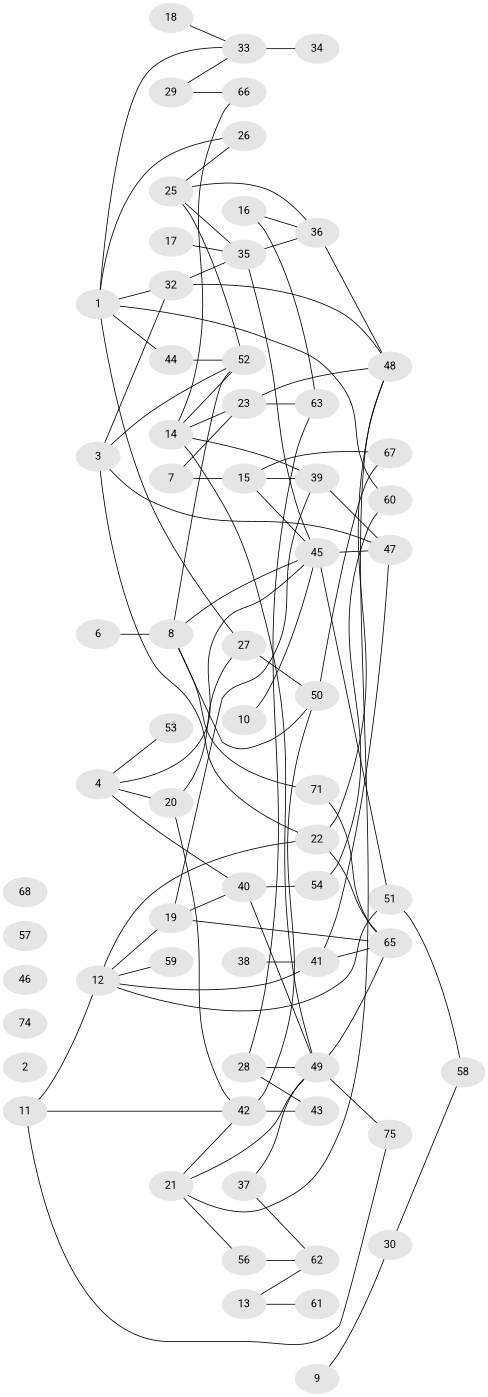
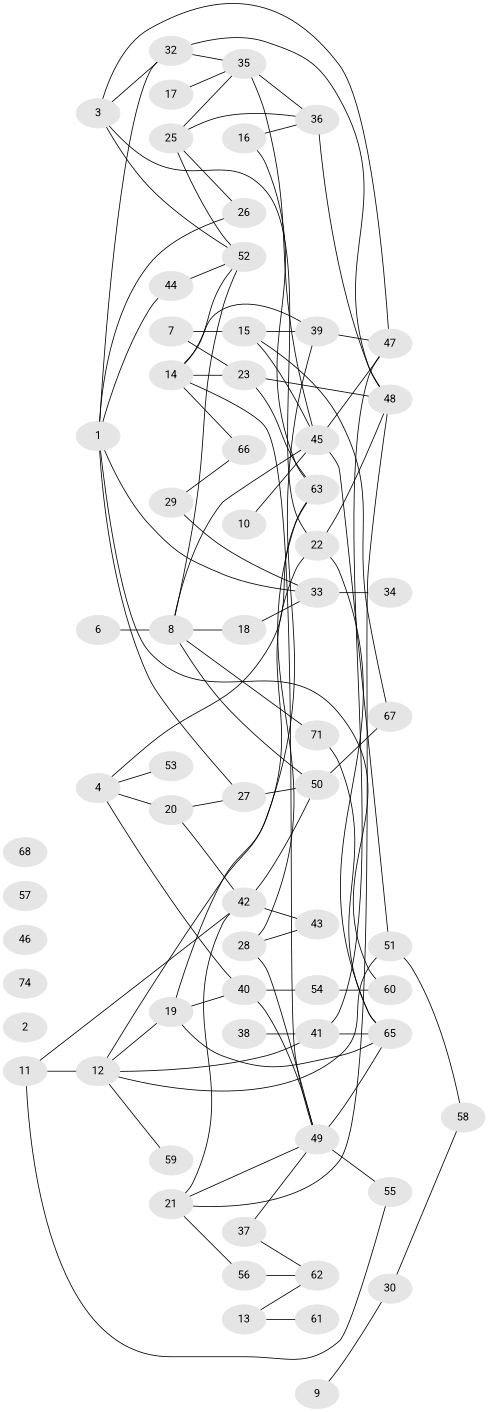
edge "8" -- "18": added
edge "45" -- "4": now "63" -- "4"
node "75": label "75" -> "55"
